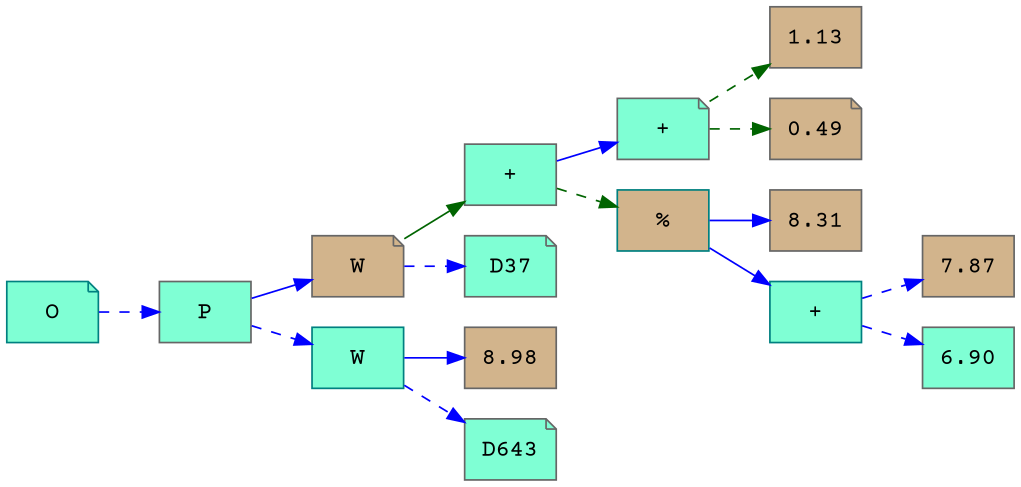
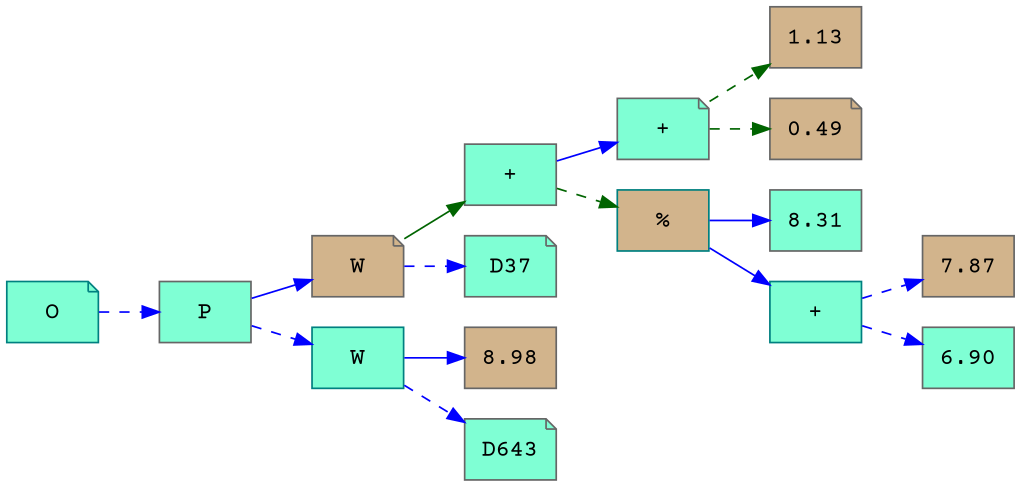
node "8.31": fillcolor tan -> aquamarine
